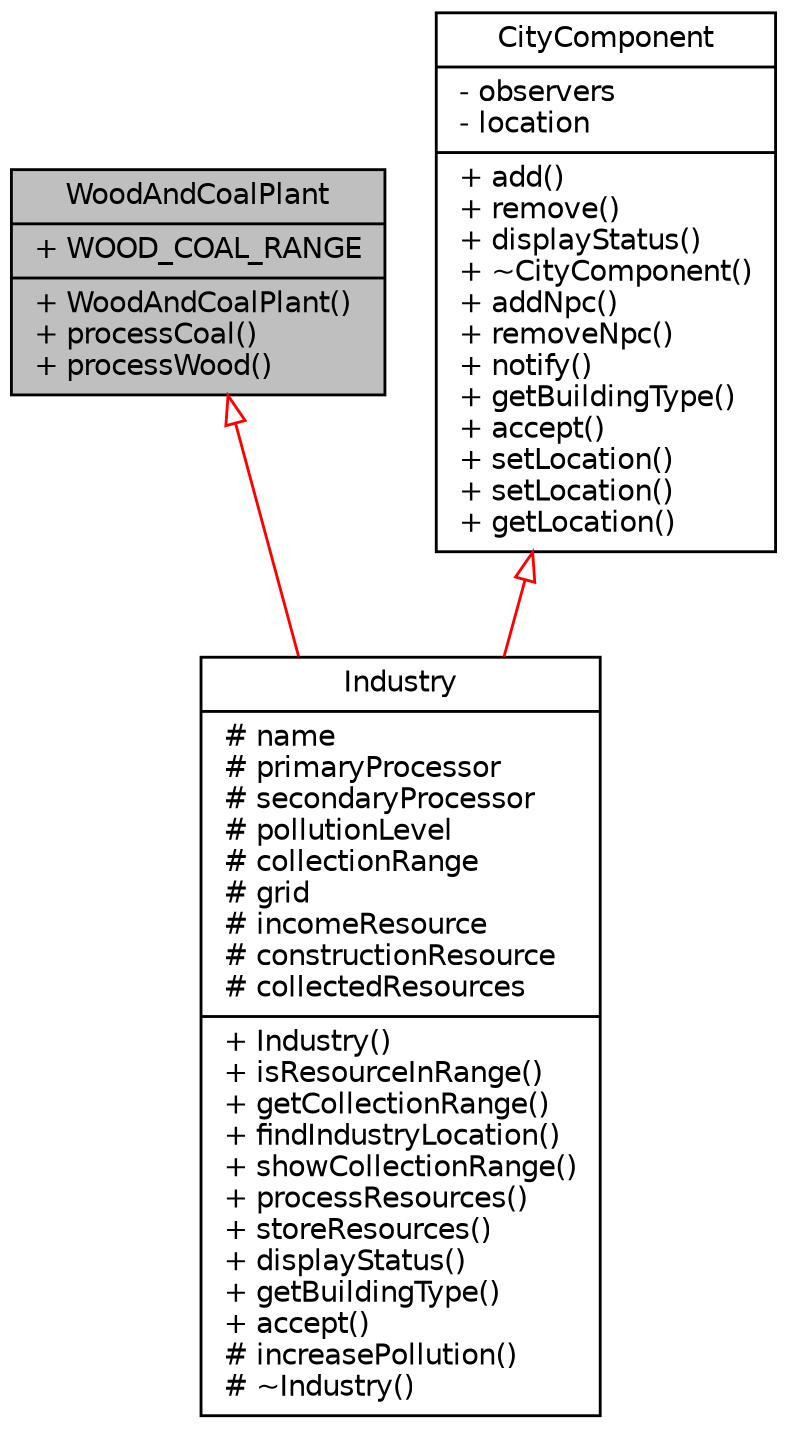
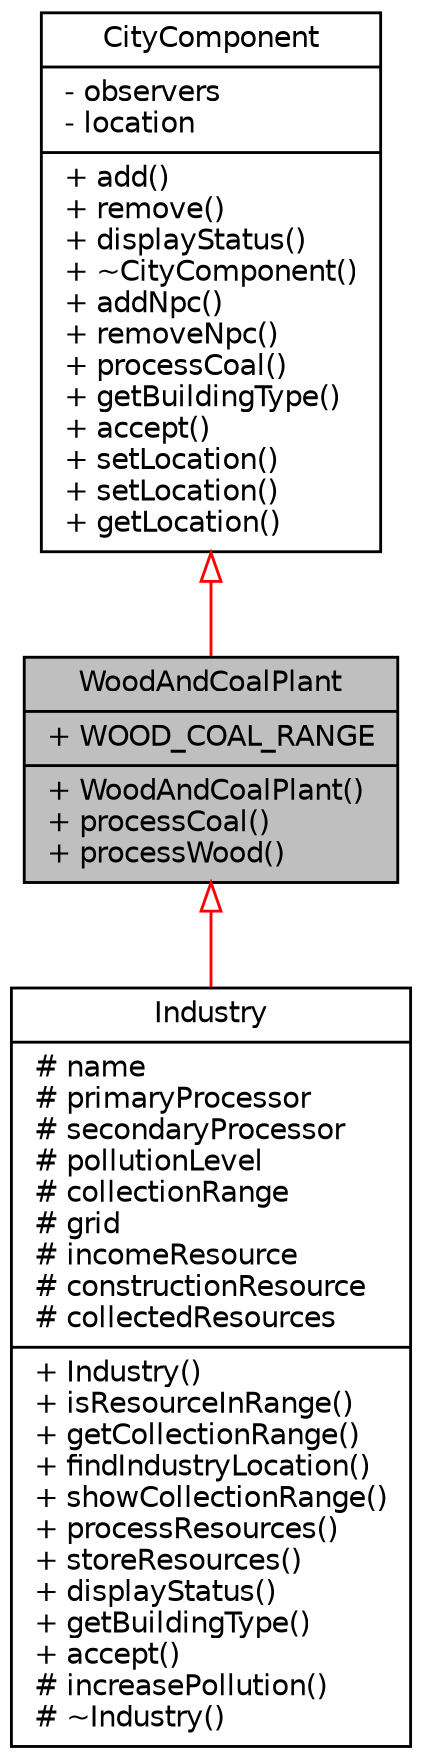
node "CityComponent": text "+ notify()" -> "+ processCoal()"
edge "Industry" -> "CityComponent": now "WoodAndCoalPlant" -> "CityComponent"
